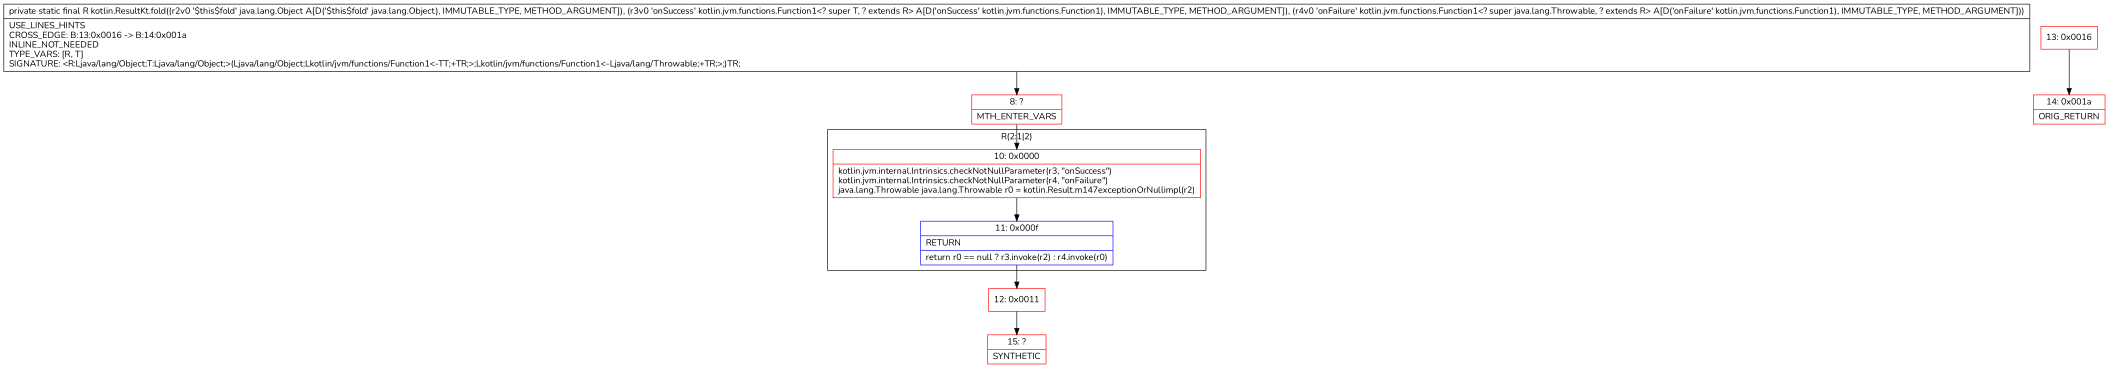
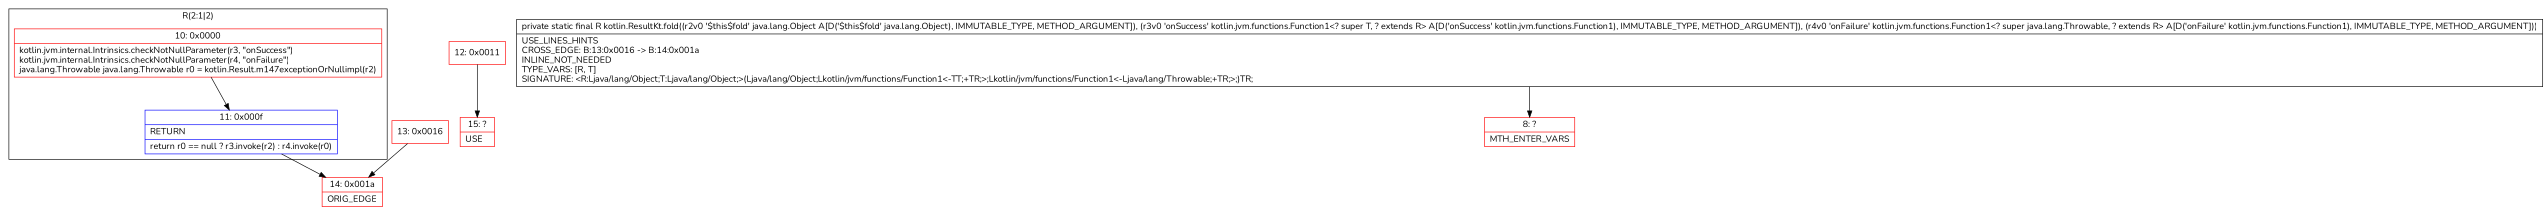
node "14: 0x001a": text "ORIG_RETURN" -> "ORIG_EDGE"
edge "8: ?" -> "10: 0x0000": removed
edge "11: 0x000f" -> "12: 0x0011": now "11: 0x000f" -> "14: 0x001a"
node "15: ?": text "SYNTHETIC" -> "USE"
